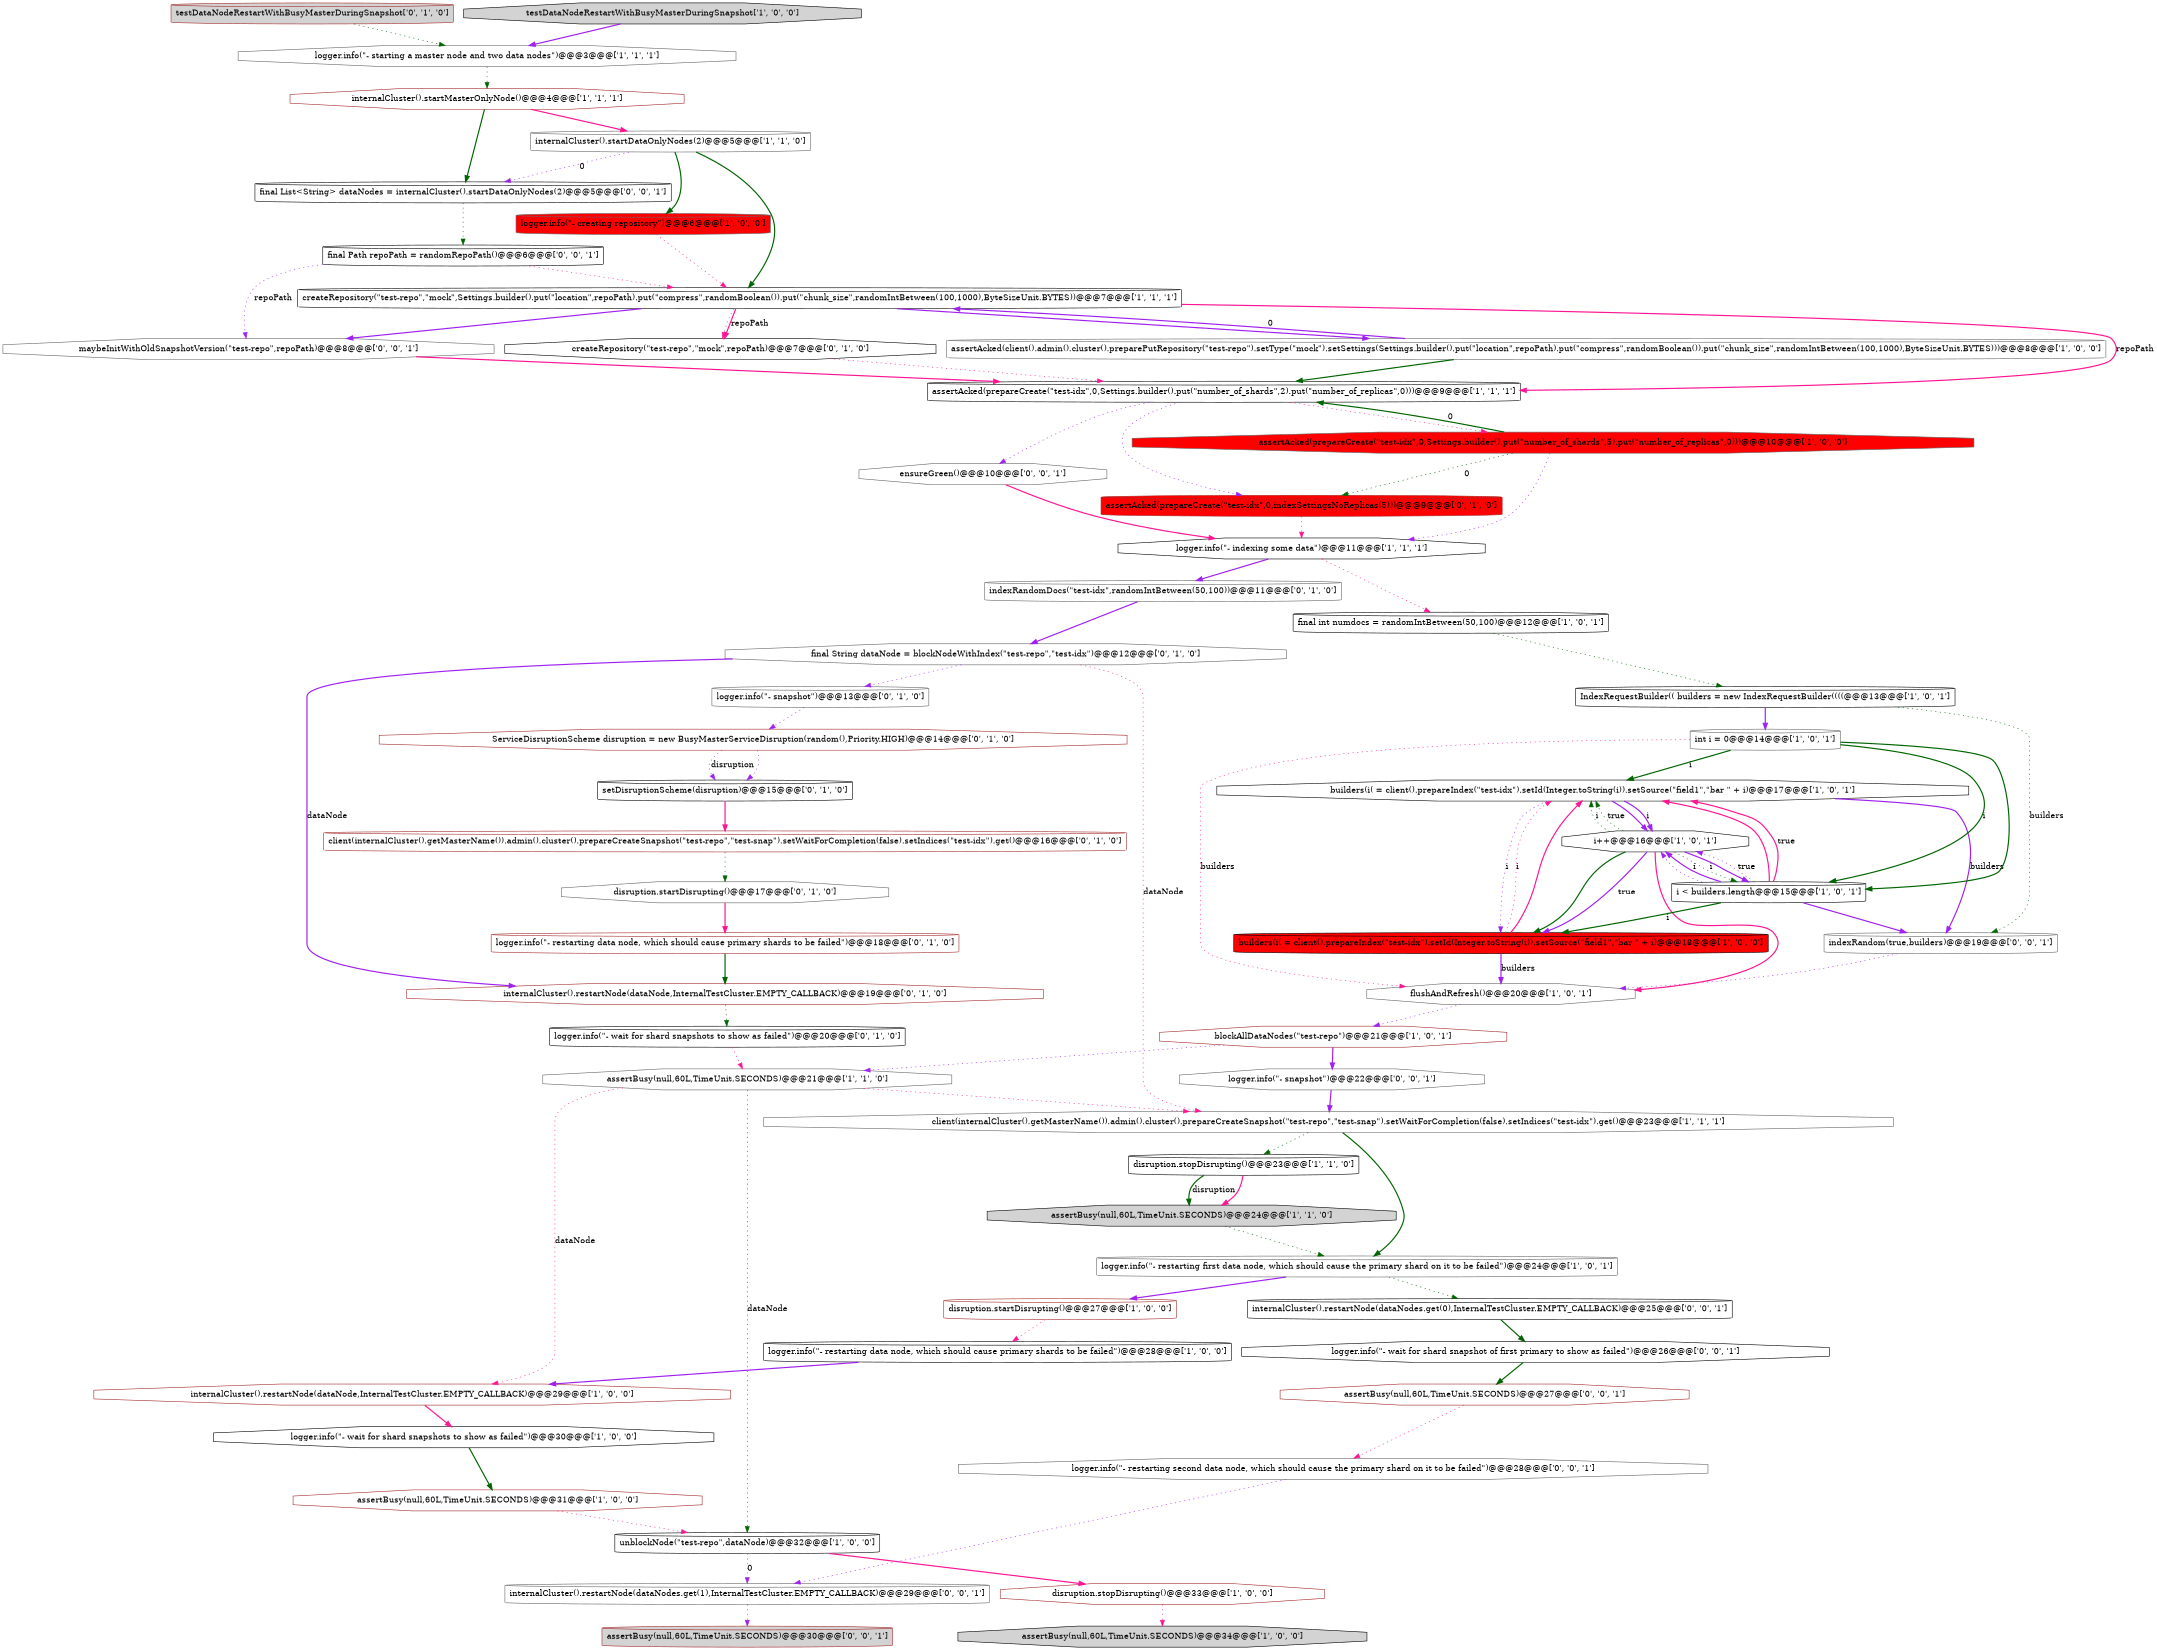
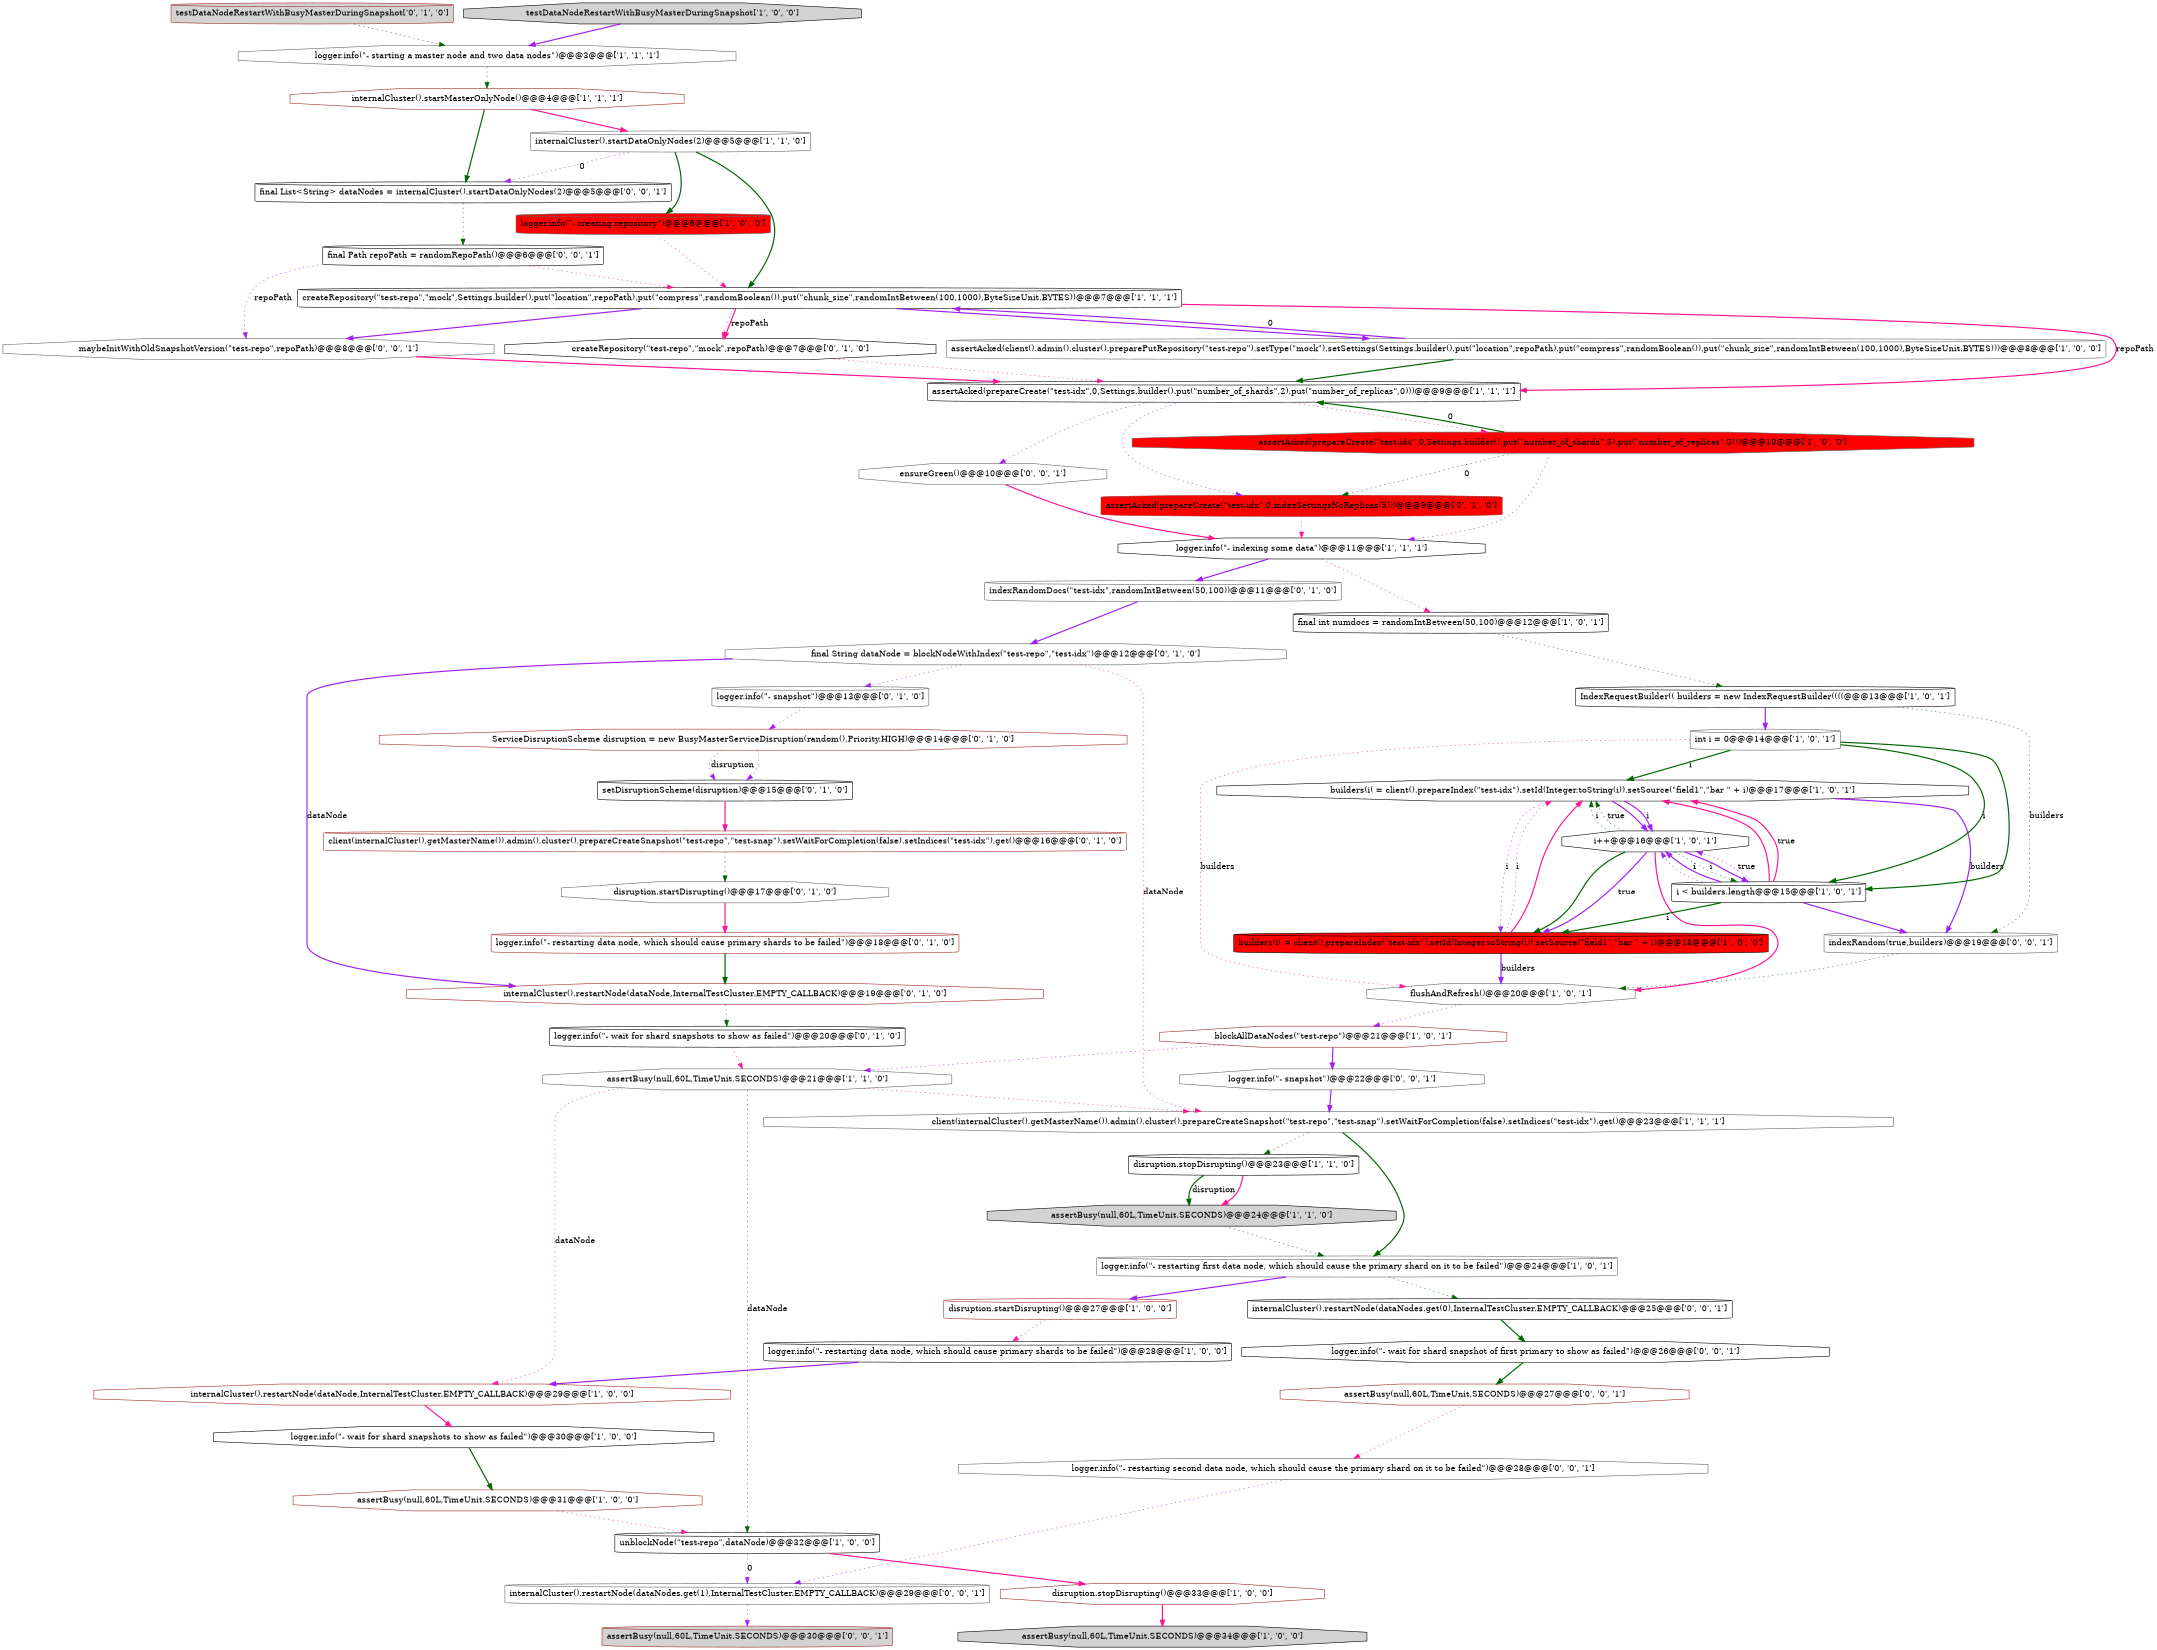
edge "indexRandom(true,builders)@@@19@@@['0', '0', '1']" -> "flushAndRefresh()@@@20@@@['1', '0', '1']": color purple -> darkgreen
edge "disruption.stopDisrupting()@@@33@@@['1', '0', '0']" -> "assertBusy(null,60L,TimeUnit.SECONDS)@@@34@@@['1', '0', '0']": style dotted -> bold
